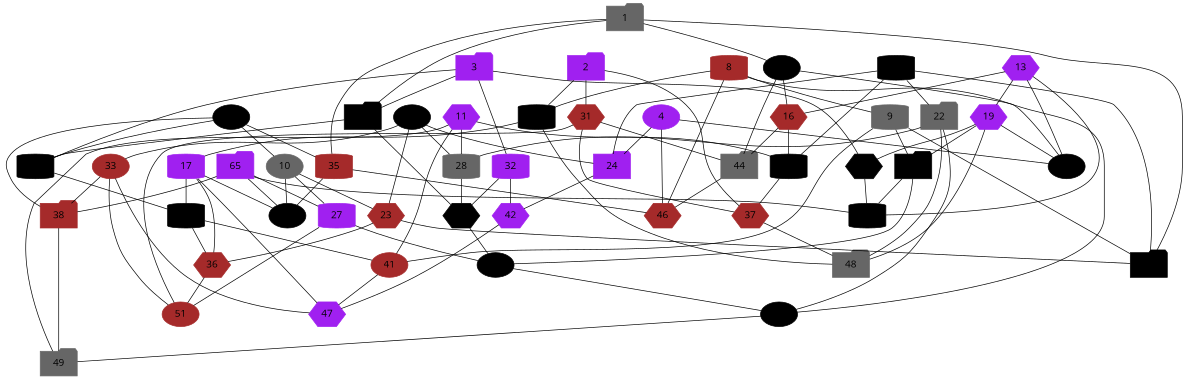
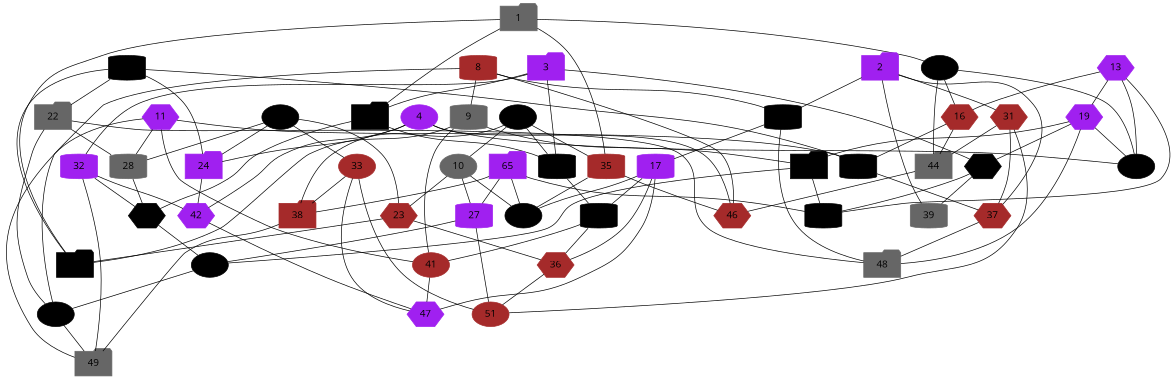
edge "4" -- "42": added
node "39": added
edge "32" -- "49": added
